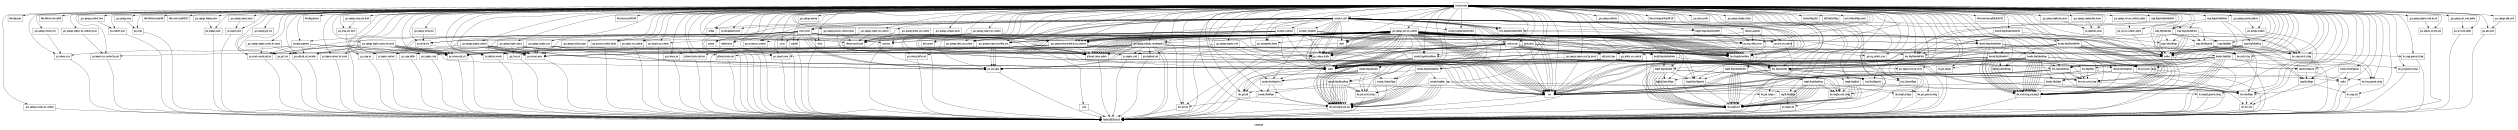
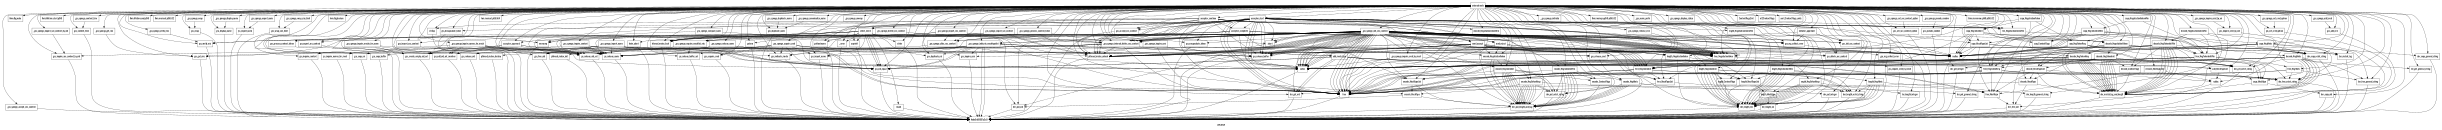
edge "acceptor_continue" -> "acceptor_complete": added
edge "_gss_spnego_acquire_cred" -> "gss_release_cred": added
node "free_ContextFlags": removed
